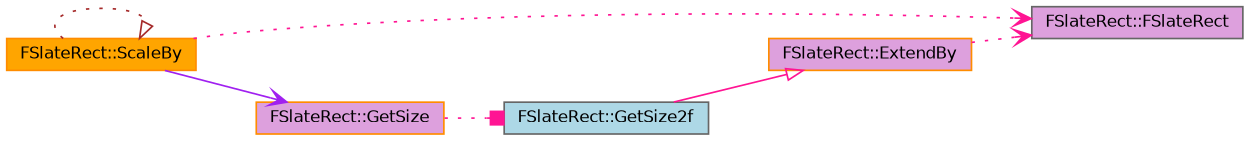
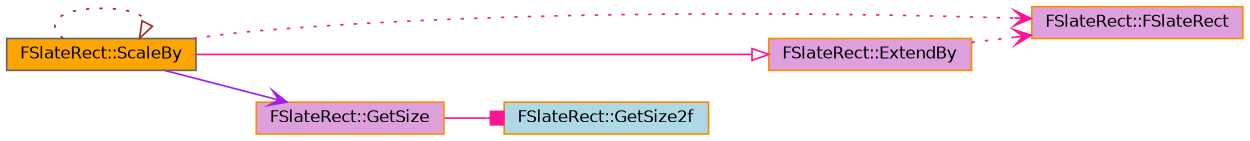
node "FSlateRect::FSlateRect": color gray40 -> darkorange
node "FSlateRect::ScaleBy": color darkorange -> gray40
edge "FSlateRect::GetSize2f" -> "FSlateRect::ExtendBy": now "FSlateRect::ScaleBy" -> "FSlateRect::ExtendBy"
edge "FSlateRect::GetSize" -> "FSlateRect::GetSize2f": style dotted -> solid
node "FSlateRect::GetSize2f": color gray40 -> darkorange
